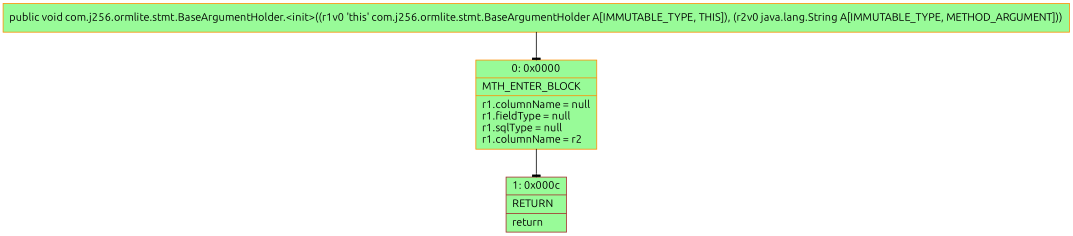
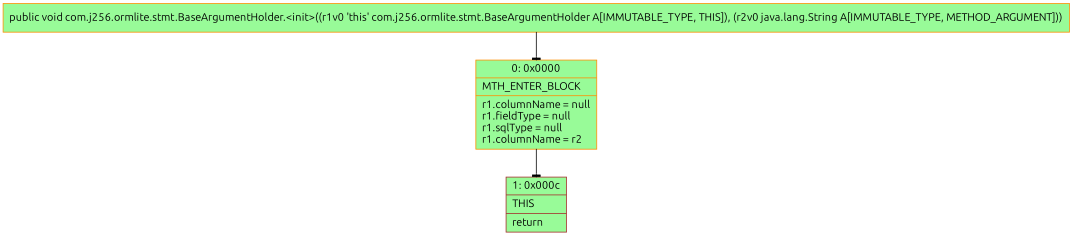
node "1: 0x000c": text "RETURN" -> "THIS"
